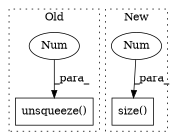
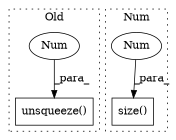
cluster "New": label "New" -> "Num"
